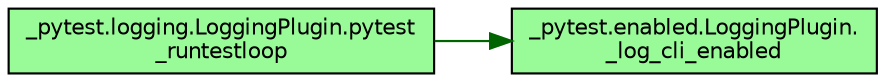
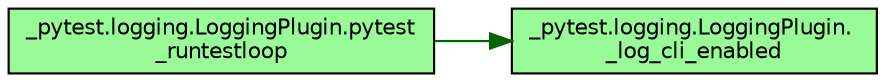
node "_pytest.enabled.LoggingPlugin. _log_cli_enabled": label "_pytest.enabled.LoggingPlugin. _log_cli_enabled" -> "_pytest.logging.LoggingPlugin. _log_cli_enabled"
